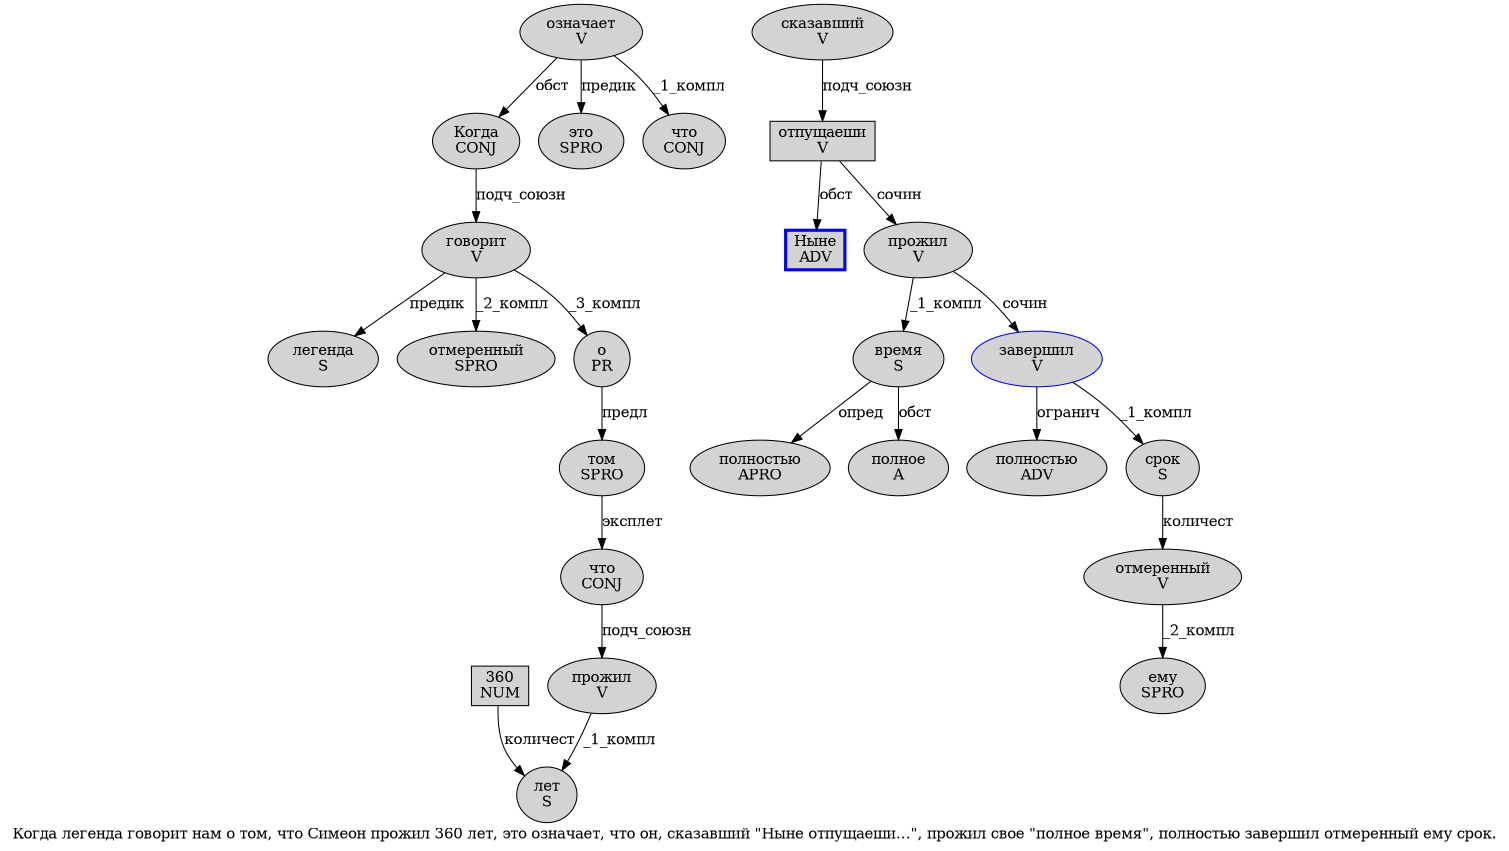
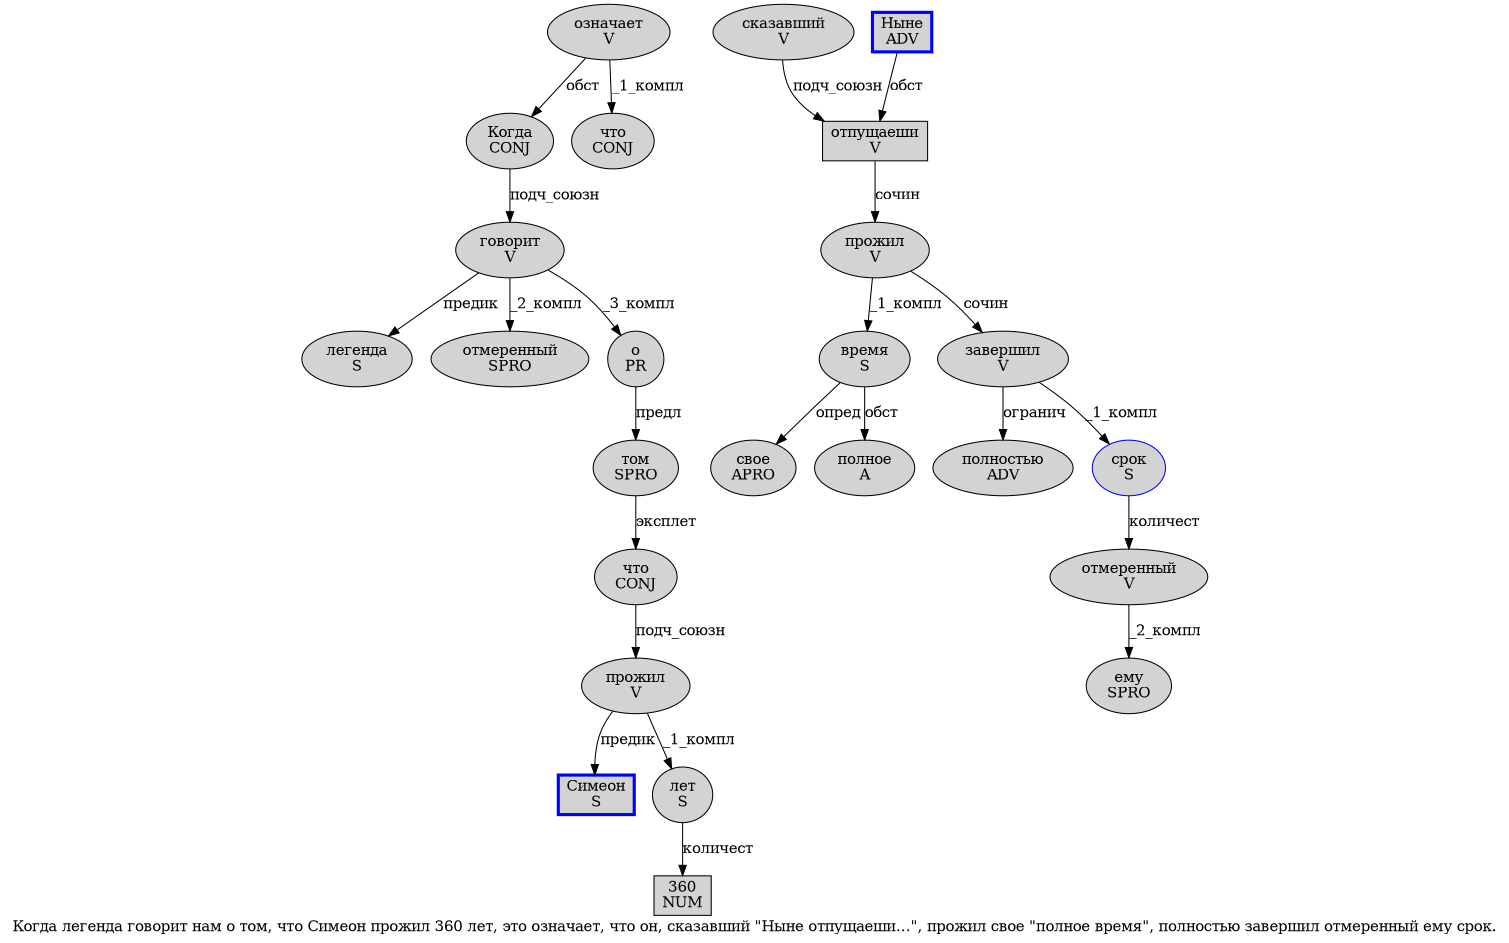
node "это SPRO": removed
edge "отпущаеши V" -> "Ныне ADV": reversed
node "завершил V": color blue -> black
node "полностью APRO": label "полностью APRO" -> "свое APRO"
node "срок S": color black -> blue
edge "360 NUM" -> "лет S": reversed
node "Симеон S": added
